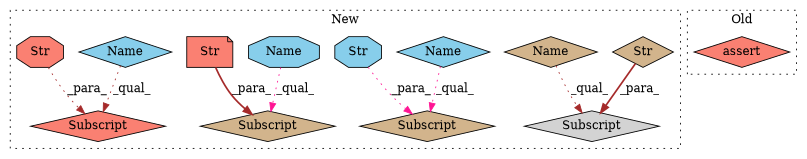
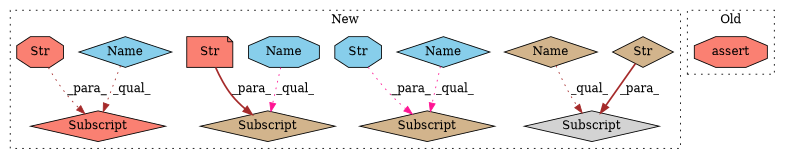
node "assert": shape diamond -> octagon
